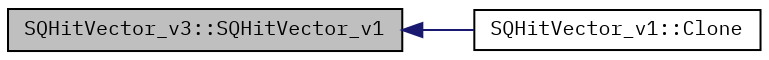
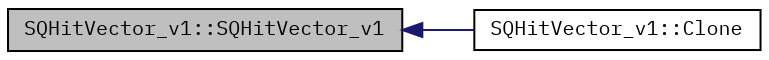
node "SQHitVector_v3::SQHitVector_v1": label "SQHitVector_v3::SQHitVector_v1" -> "SQHitVector_v1::SQHitVector_v1"
